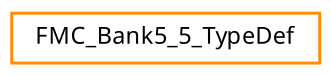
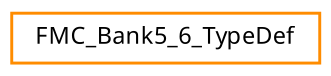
node "FMC_Bank5_5_TypeDef": label "FMC_Bank5_5_TypeDef" -> "FMC_Bank5_6_TypeDef"
